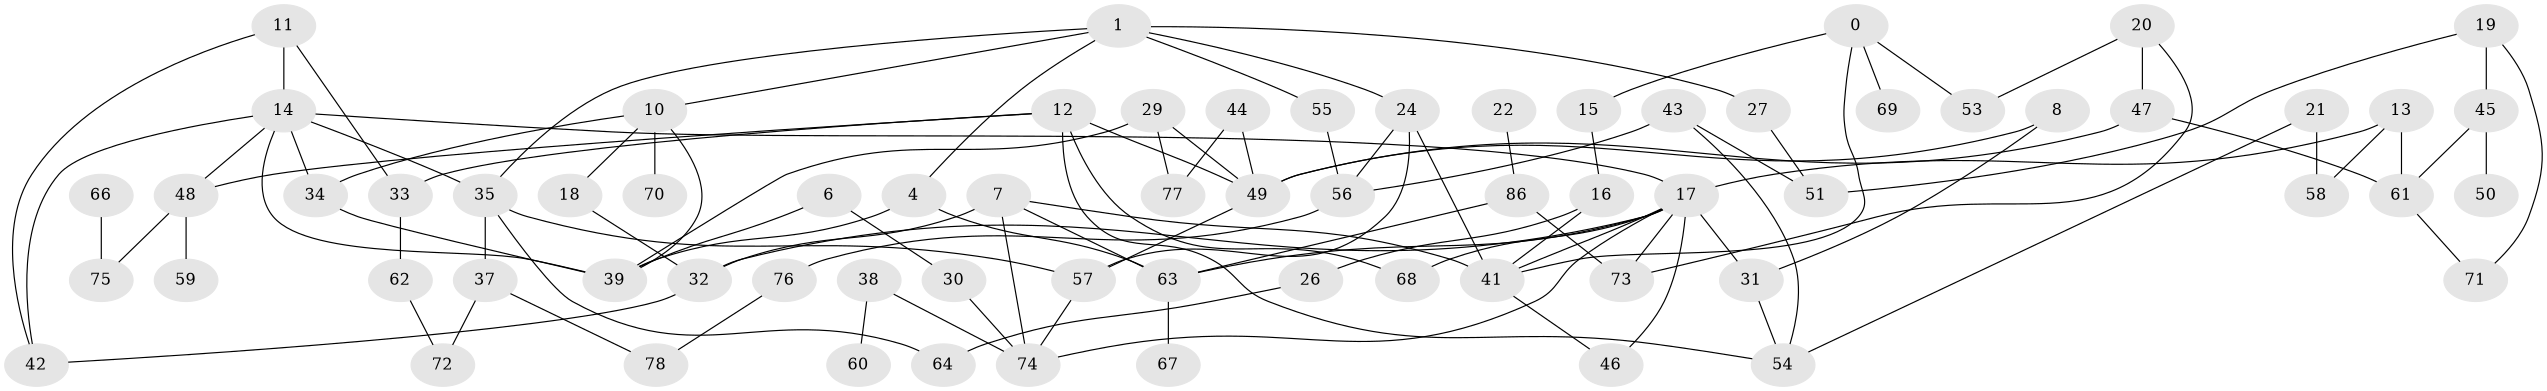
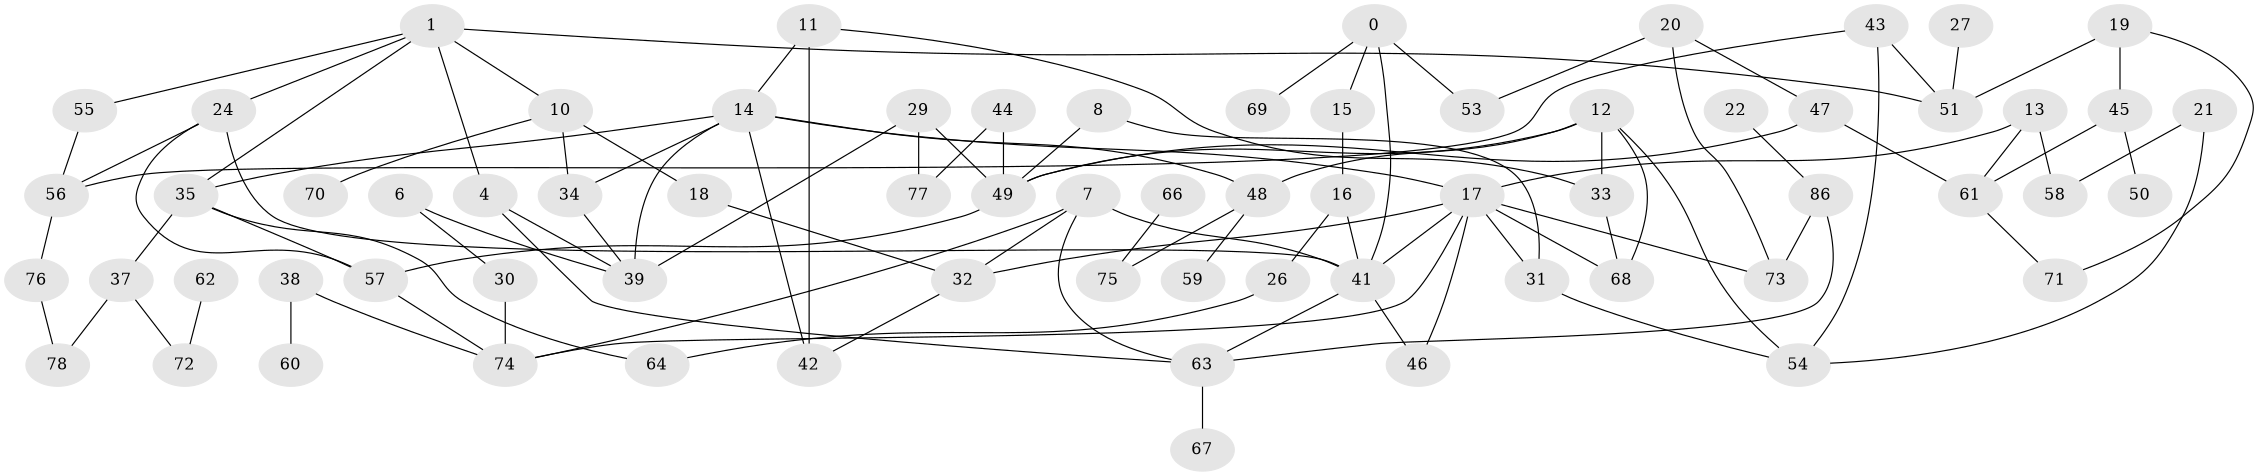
edge "1" -- "27": now "1" -- "51"
edge "10" -- "39": removed
edge "33" -- "62": now "33" -- "68"
edge "17" -- "63": now "41" -- "63"
